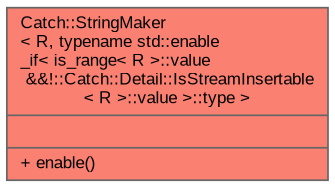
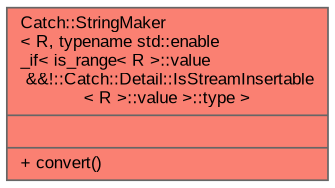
node "Catch::StringMaker": text "+ enable()" -> "+ convert()"
